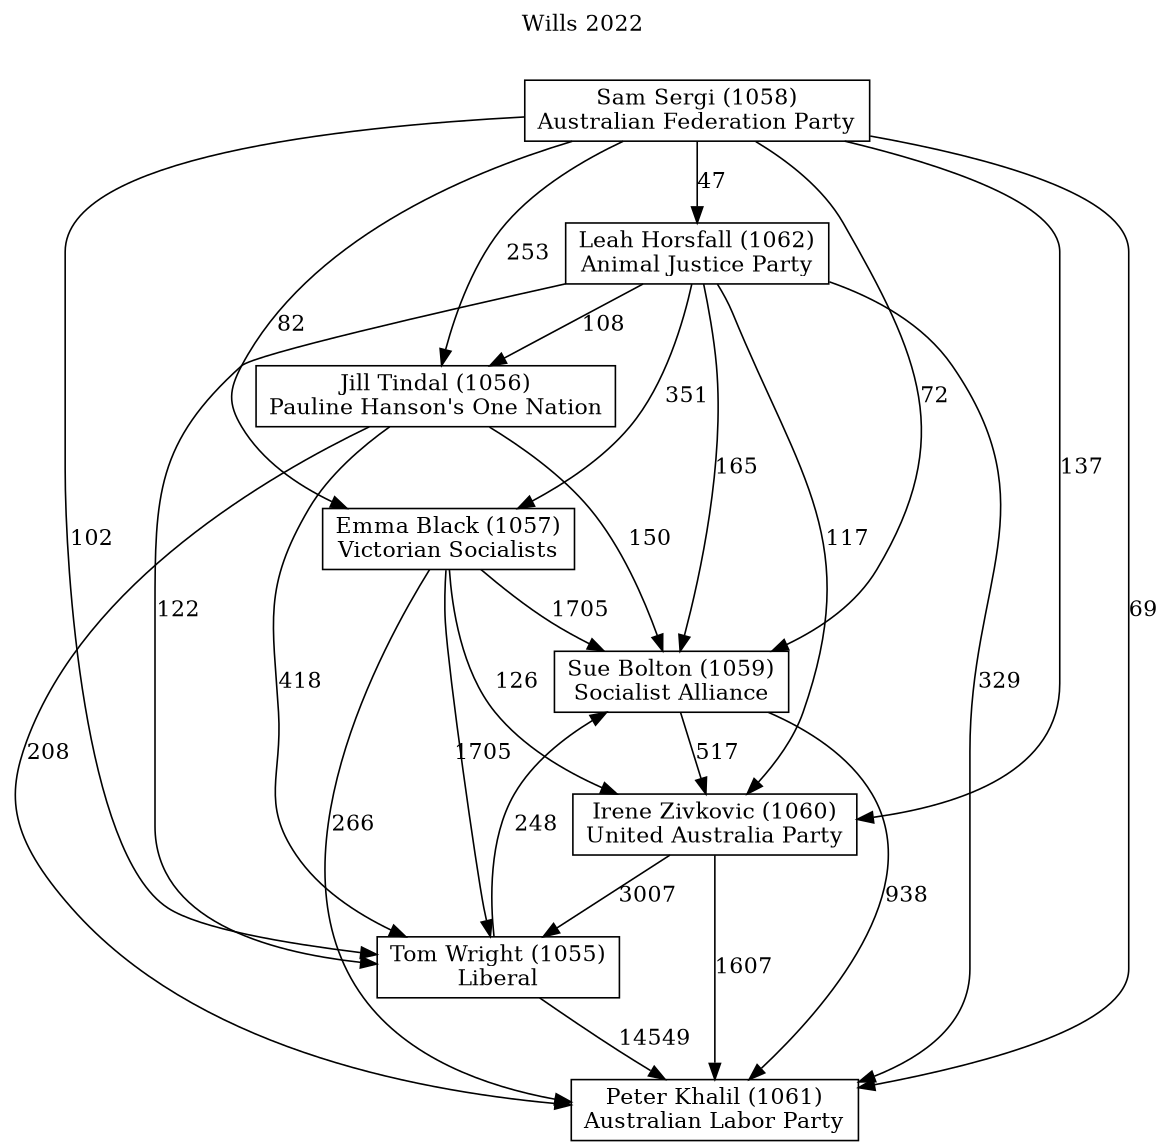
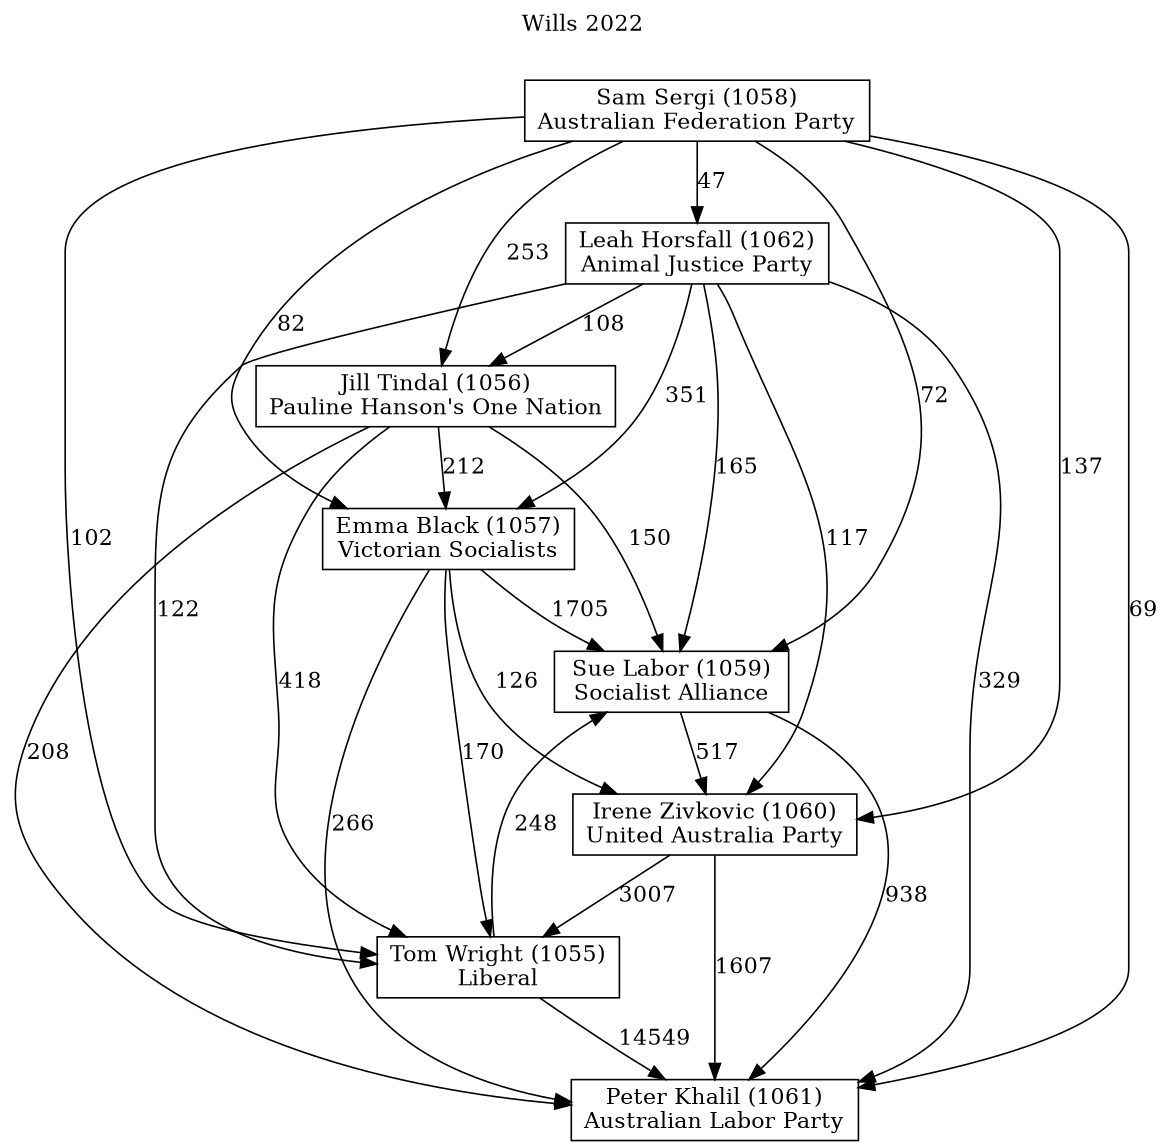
edge "Jill Tindal (1056) Pauline Hanson's One Nation" -> "Emma Black (1057) Victorian Socialists": added, label "212"
node "Sue Bolton (1059) Socialist Alliance": label "Sue Bolton (1059) Socialist Alliance" -> "Sue Labor (1059) Socialist Alliance"
edge "Emma Black (1057) Victorian Socialists" -> "Tom Wright (1055) Liberal": label "1705" -> "170"
